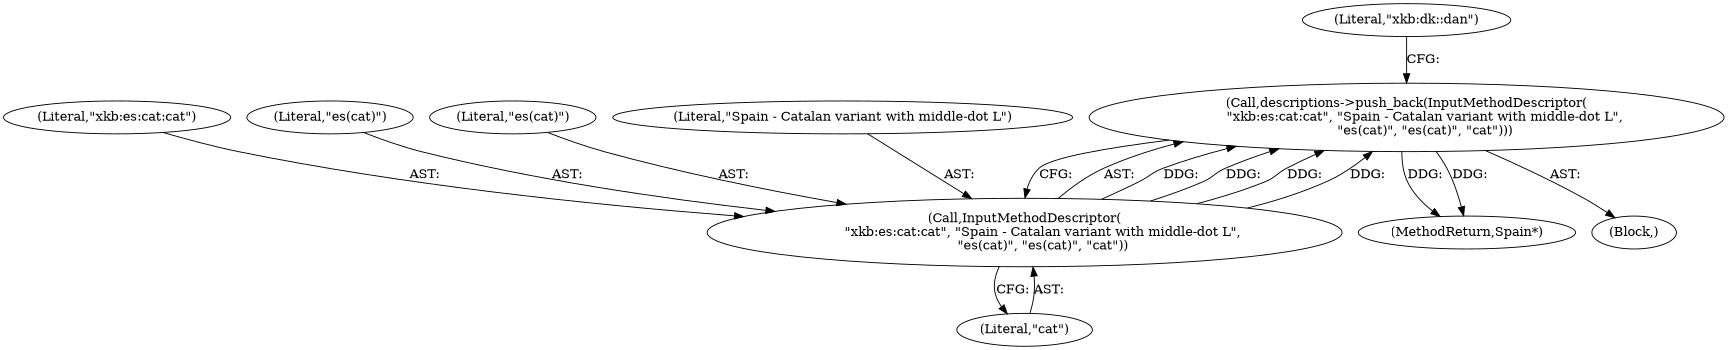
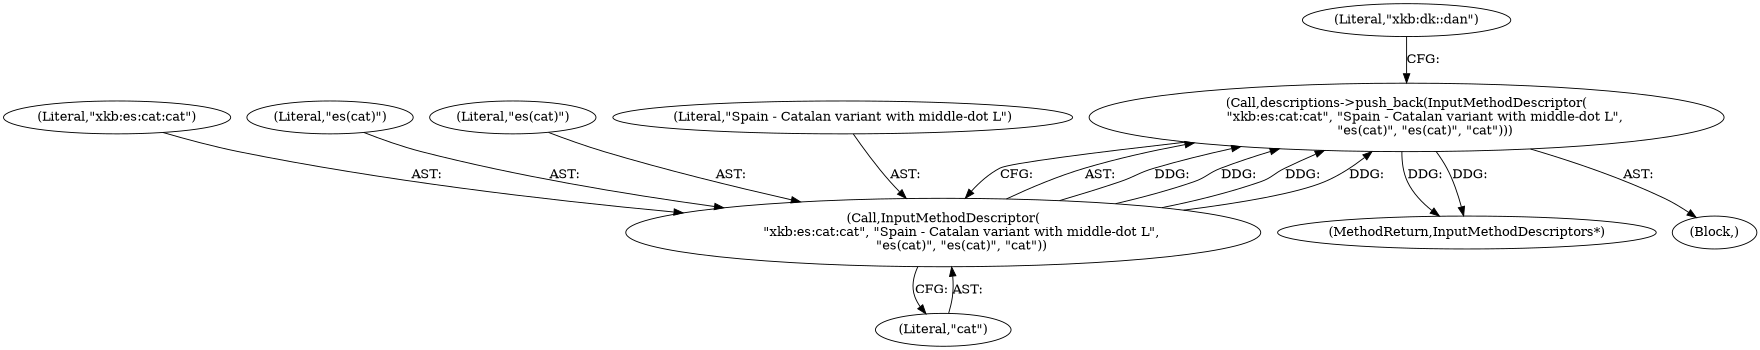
node "(MethodReturn,Spain*)": label "(MethodReturn,Spain*)" -> "(MethodReturn,InputMethodDescriptors*)"
